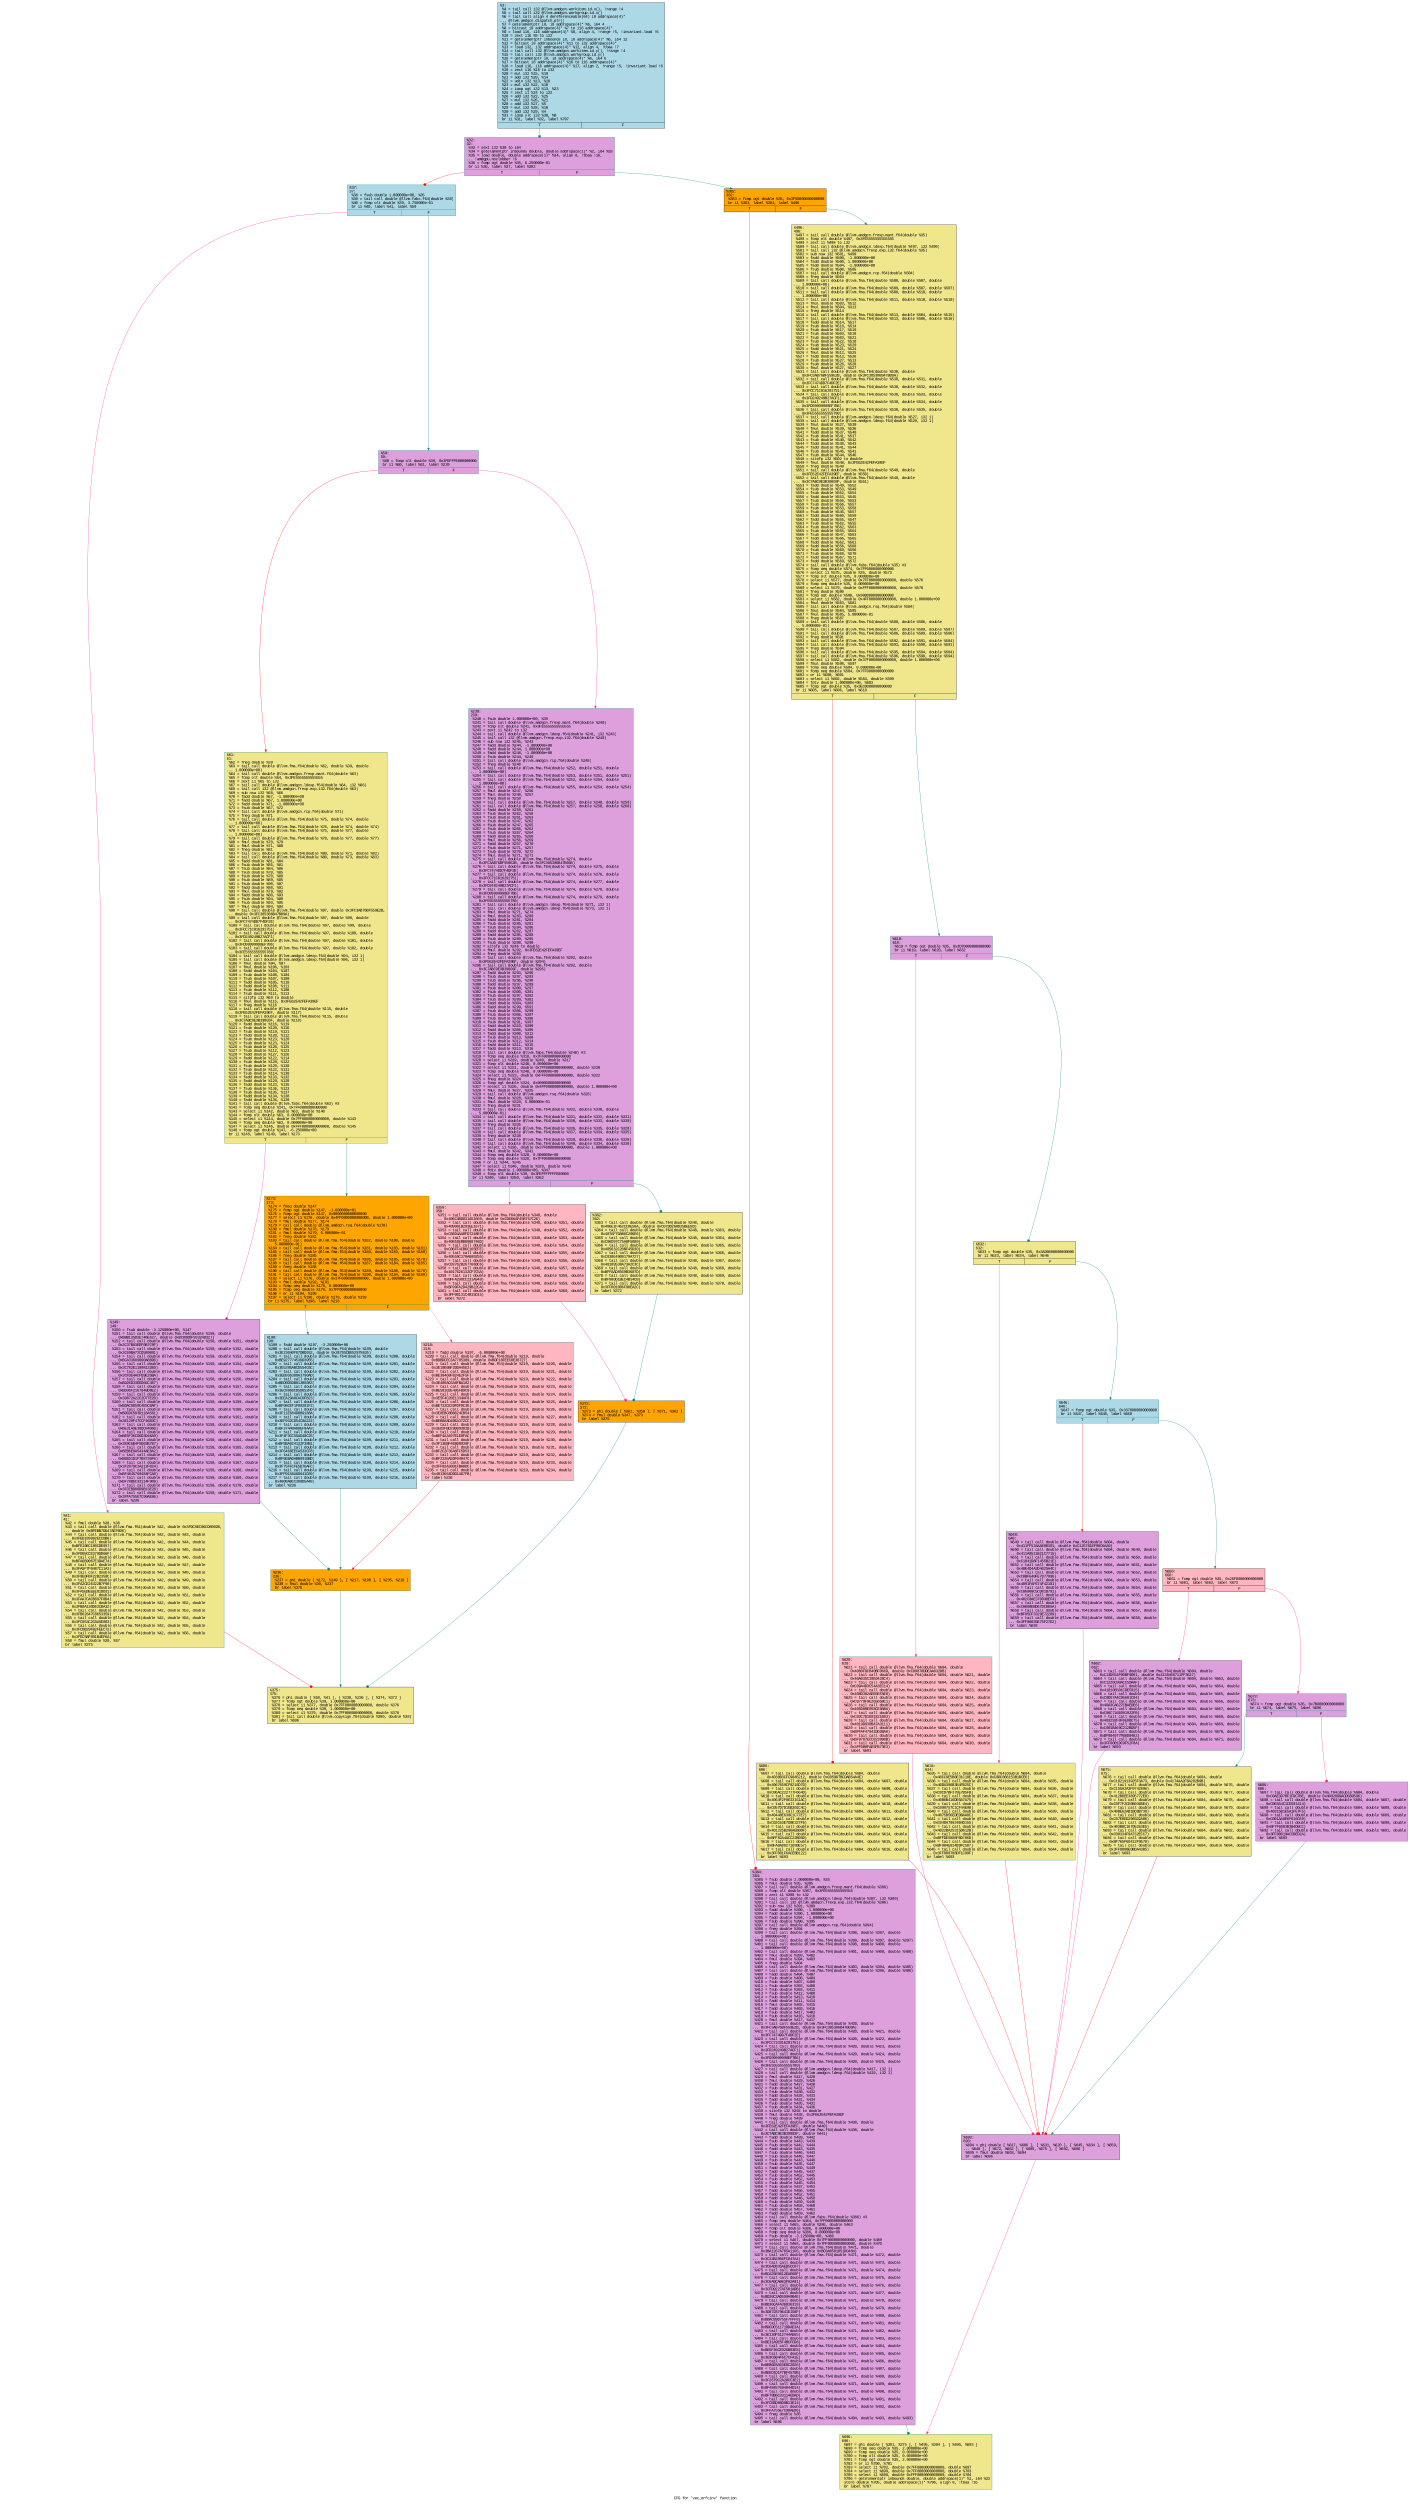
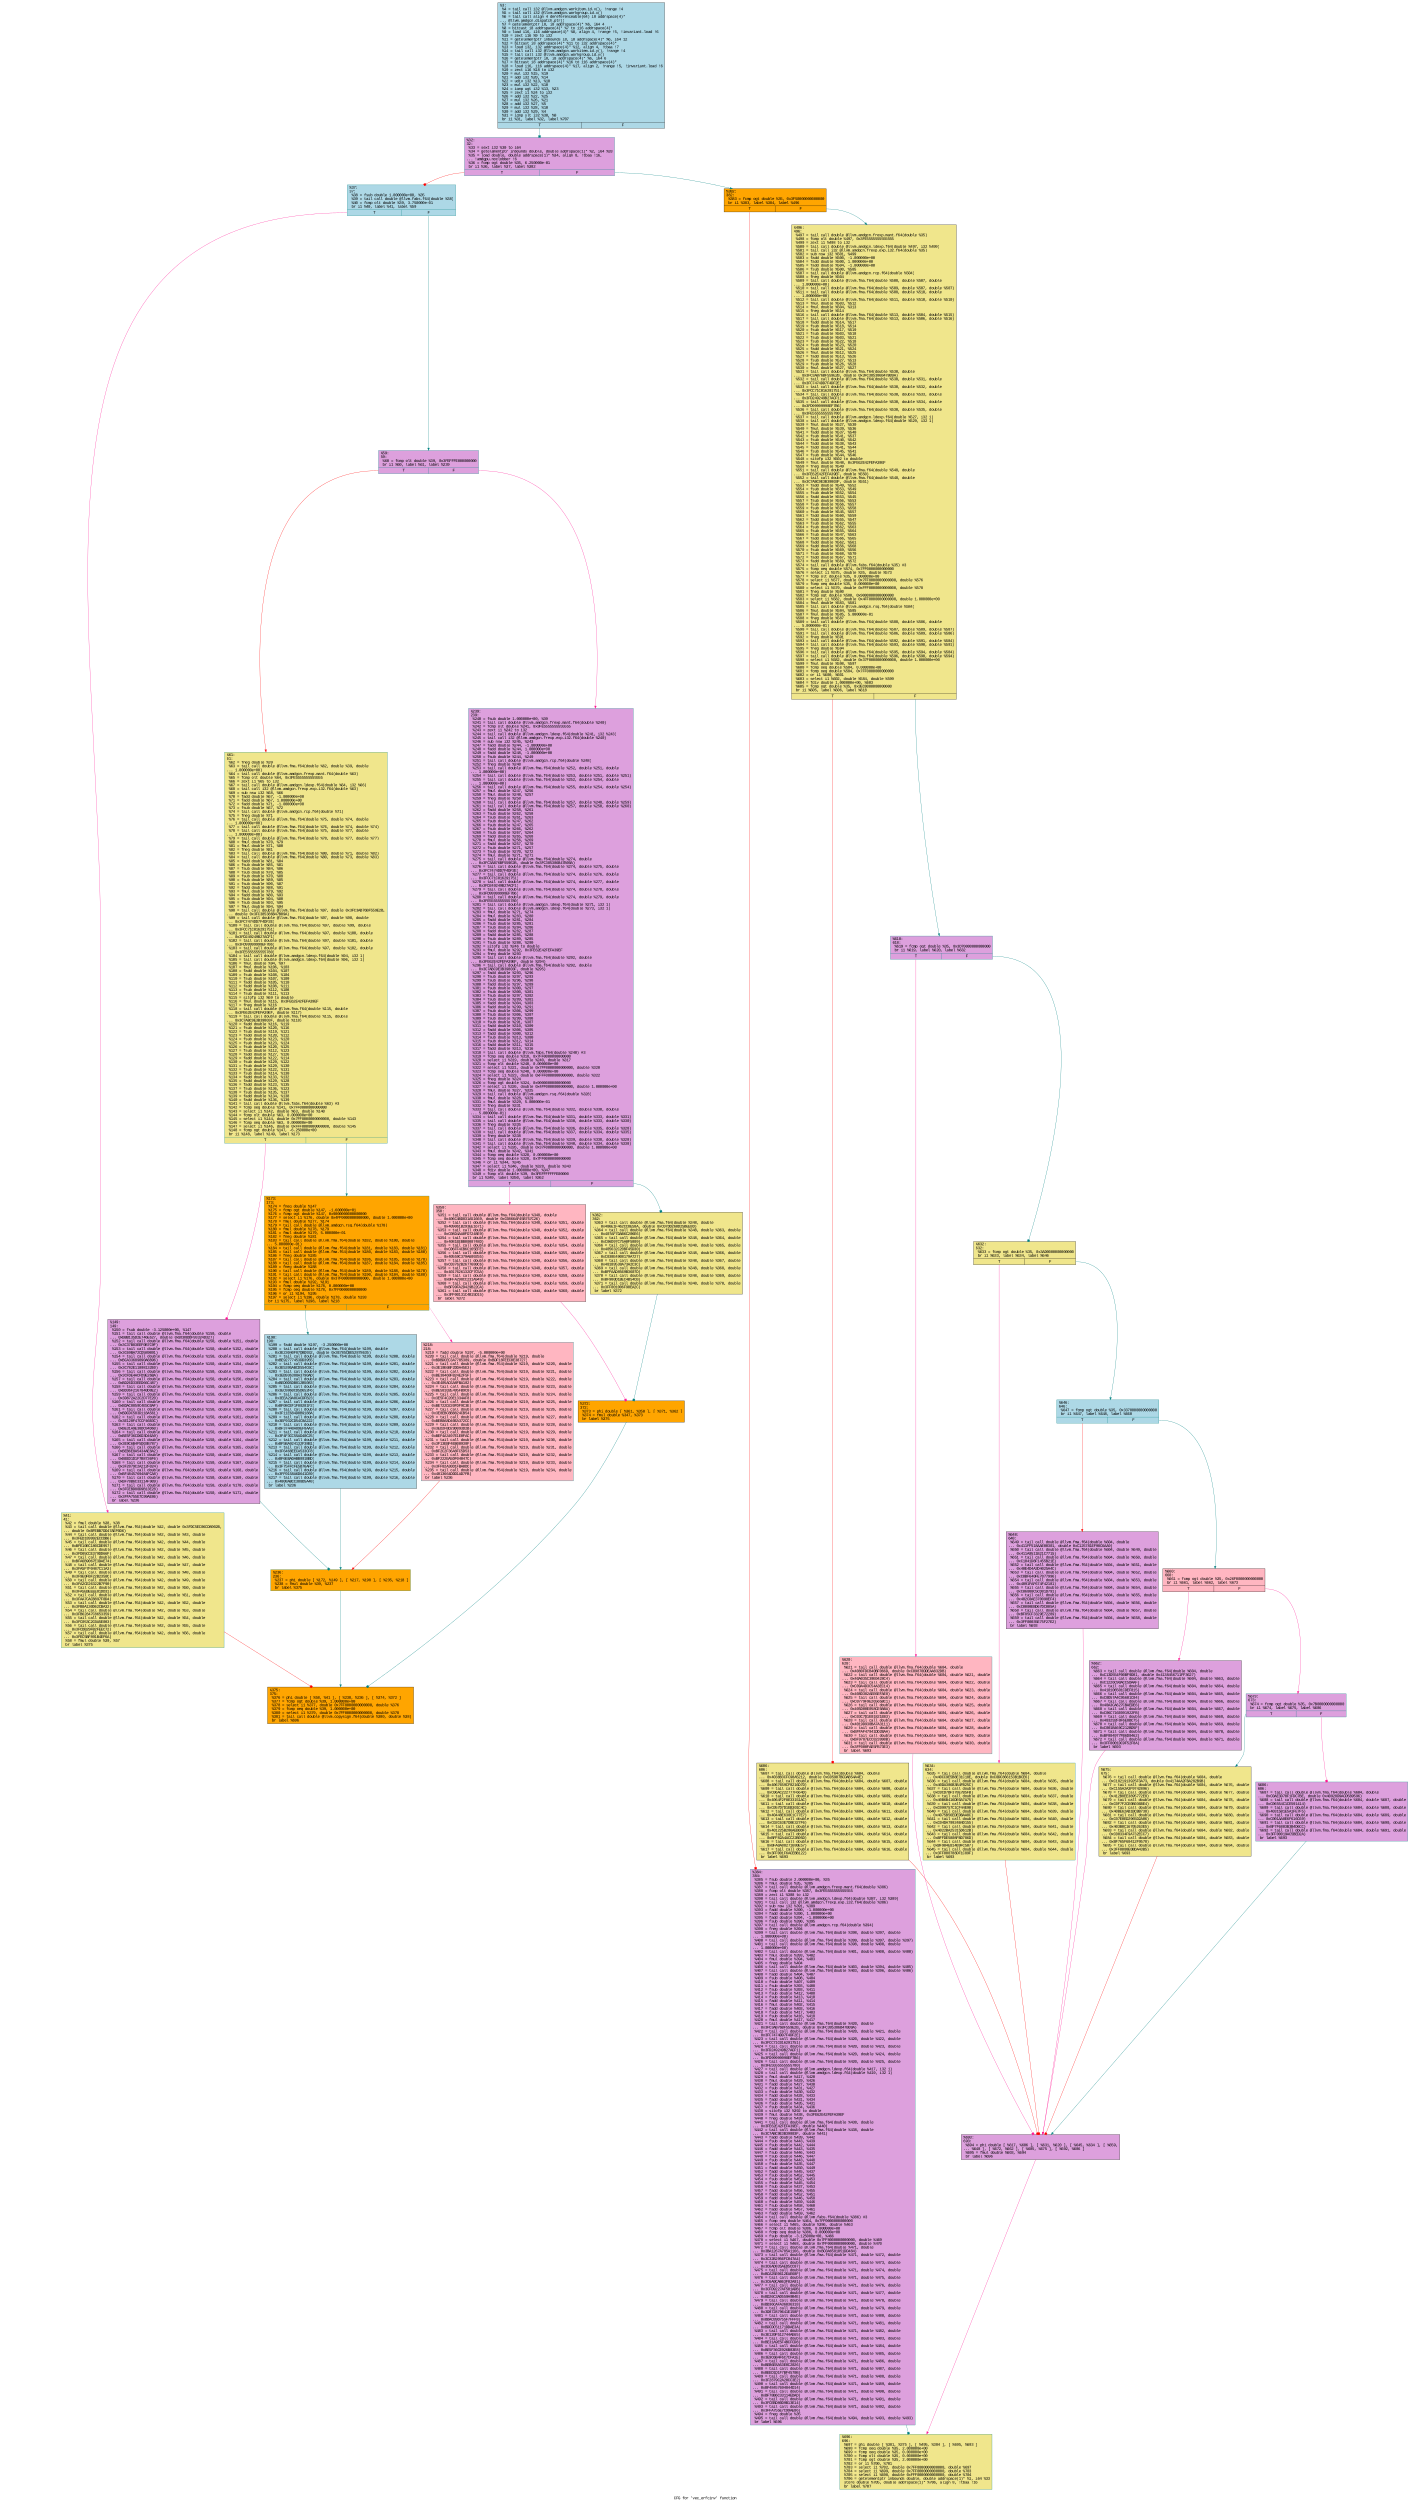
node "%239:": text "%306 = fadd double %299, %591" -> "%306 = fadd double %299, %291"
node "%375:": fillcolor khaki -> orange
